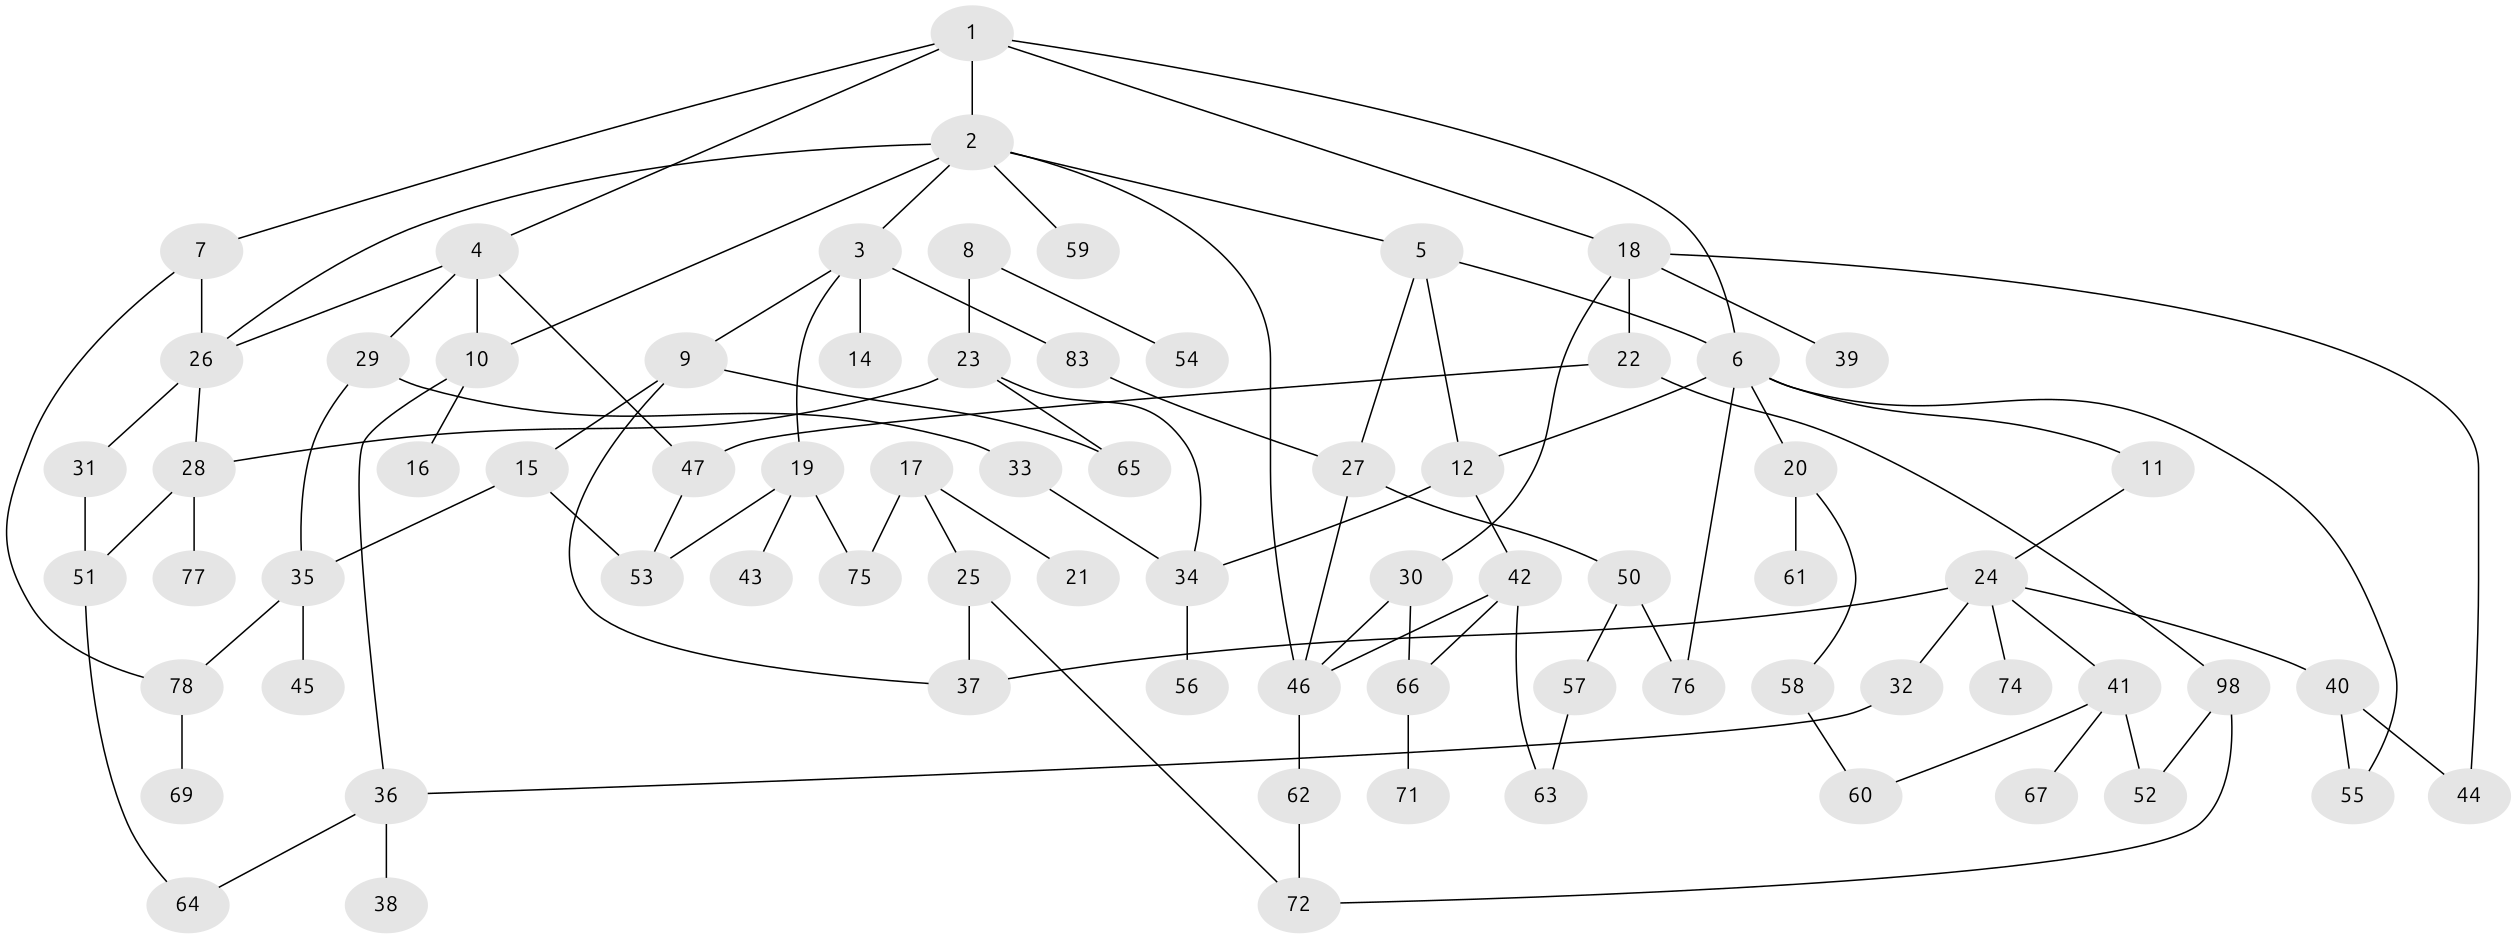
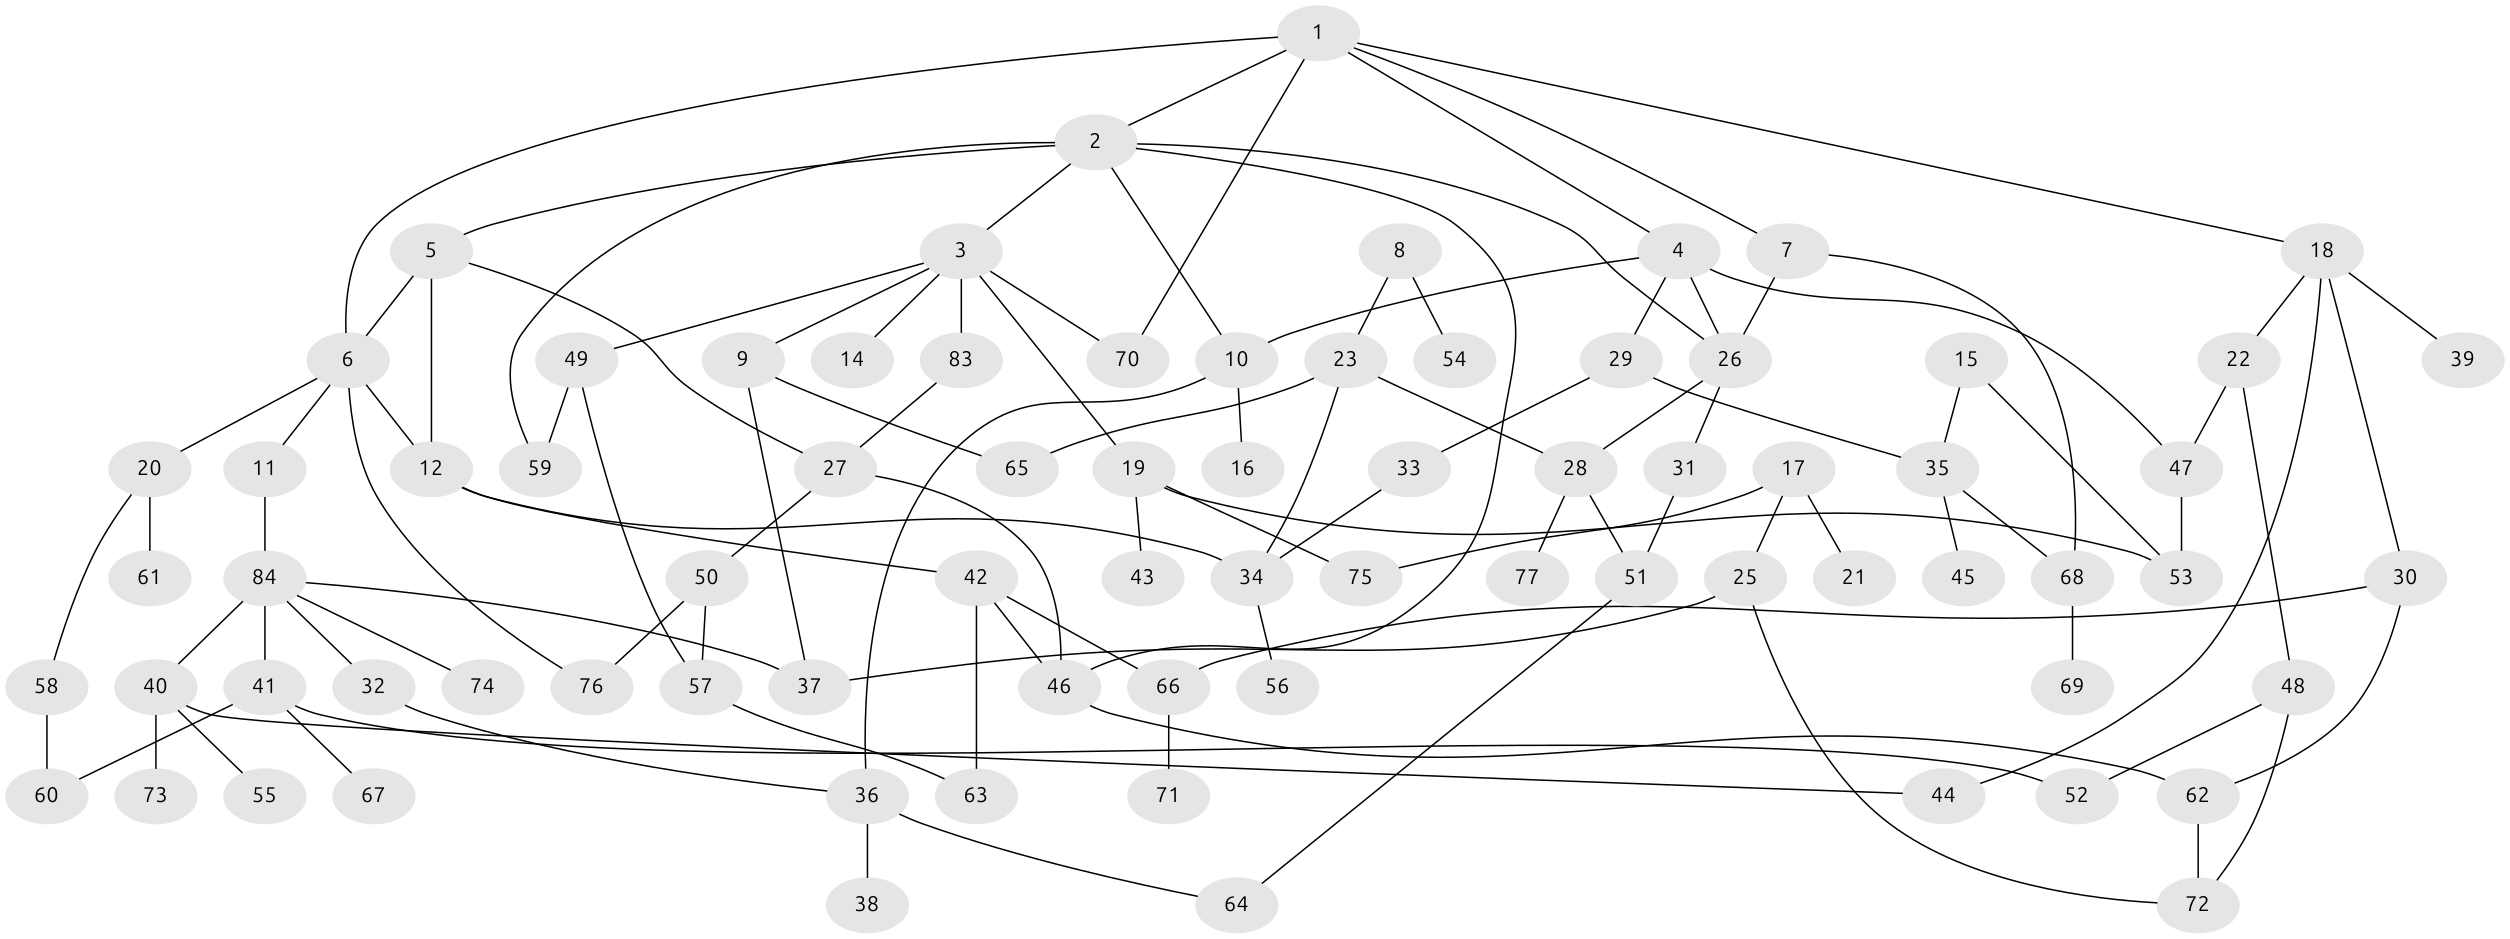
node "49": added
node "70": added
edge "9" -- "15": removed
edge "6" -- "55": removed
node "24": label "24" -> "84"
edge "30" -- "46": now "30" -- "62"
node "78": label "78" -> "68"
node "98": label "98" -> "48"
node "73": added
